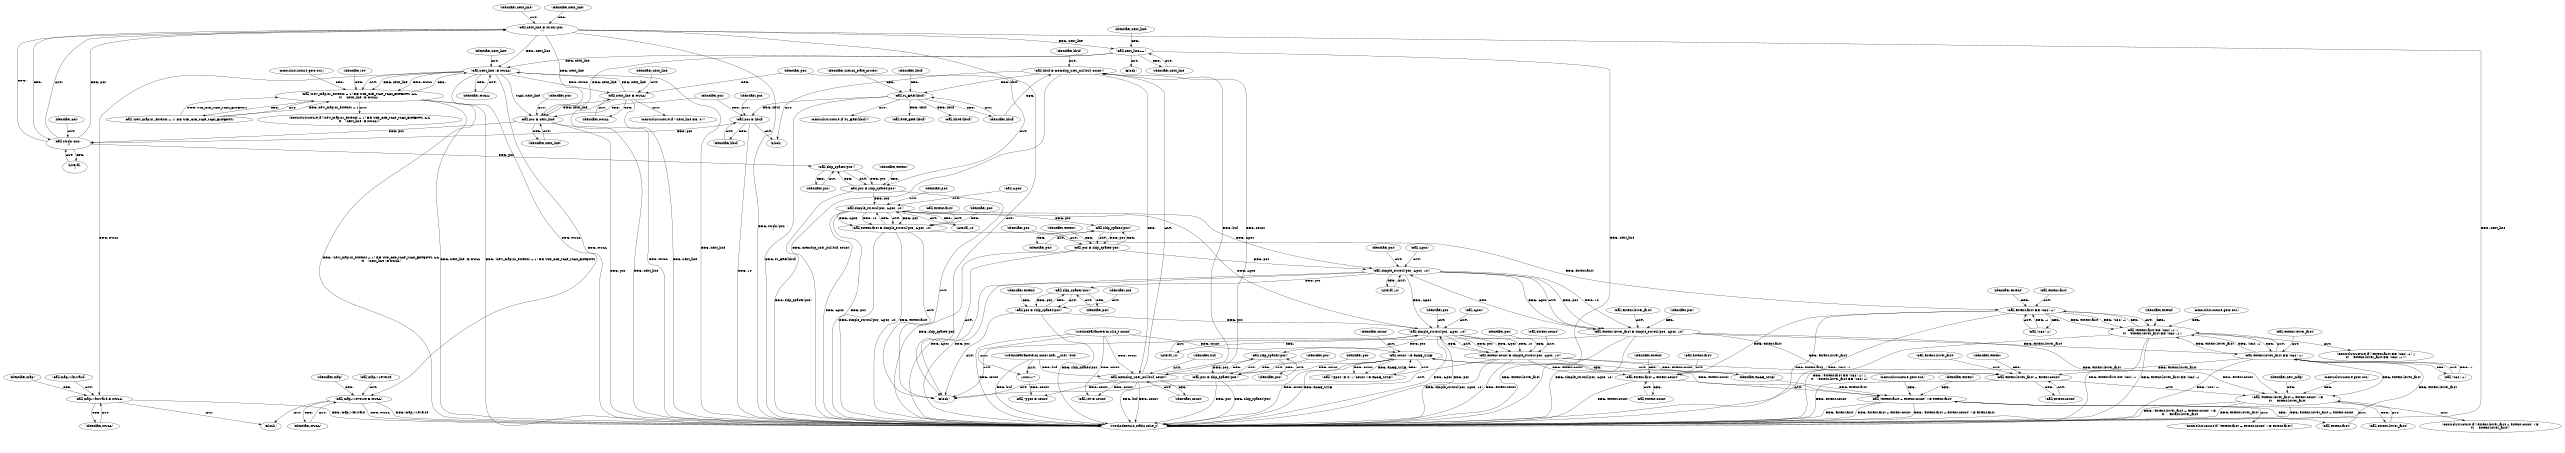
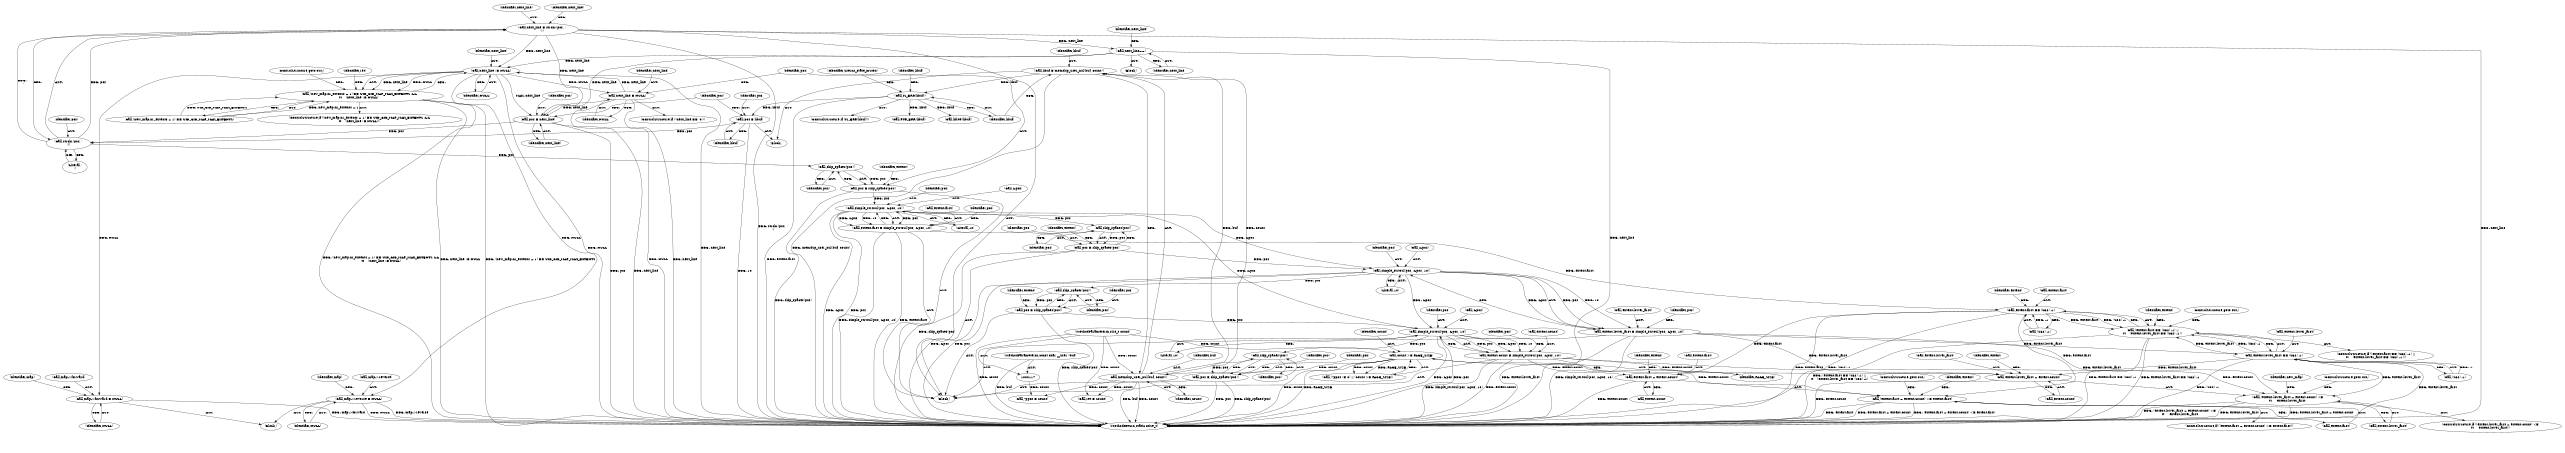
edge "(Literal,' ')" -> "(Call,strchr(pos, ' '))": label "AST: " -> "GID: "
edge "(Call,IS_ERR(kbuf))" -> "(MethodReturn,static ssize_t)": label "DDG: IS_ERR(kbuf)" -> "DDG: extent.first"
edge "(MethodParameterIn,const char __user *buf)" -> "(Call,memdup_user_nul(buf, count))": removed, label "DDG: buf"
edge "(Identifier,PAGE_SIZE)" -> "(Call,(extent.first + extent.count) <= extent.first)": now "(Call,extent.first == (u32) -1)" -> "(Call,(extent.first + extent.count) <= extent.first)"
